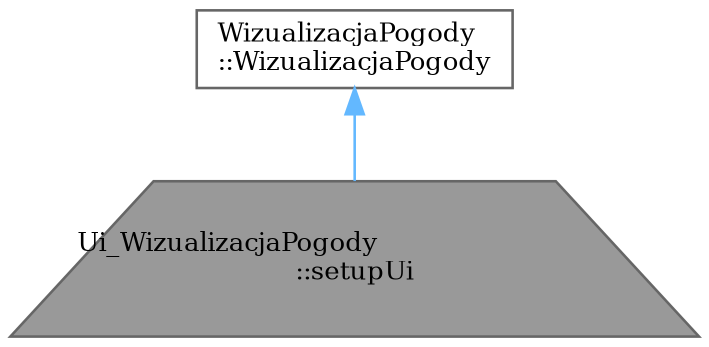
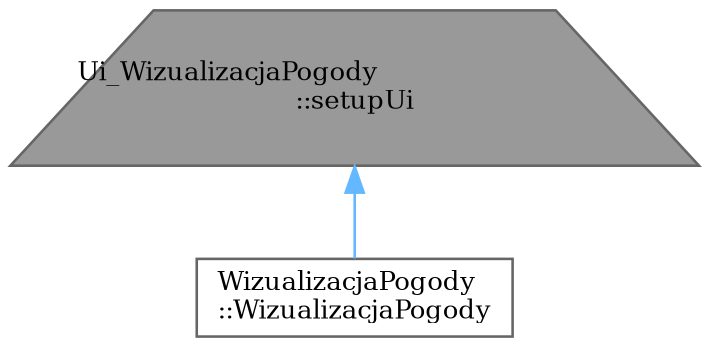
edge "Ui_WizualizacjaPogody ::setupUi" -> "WizualizacjaPogody ::WizualizacjaPogody": reversed
